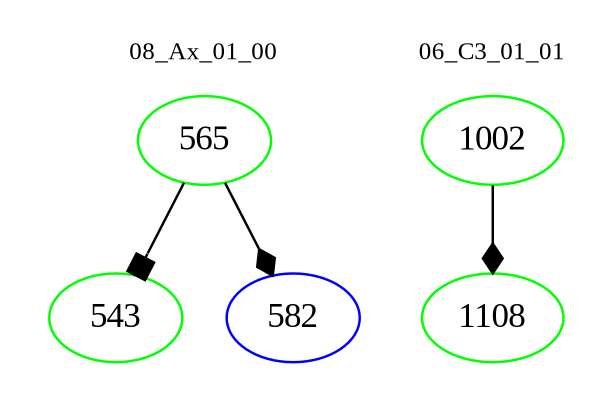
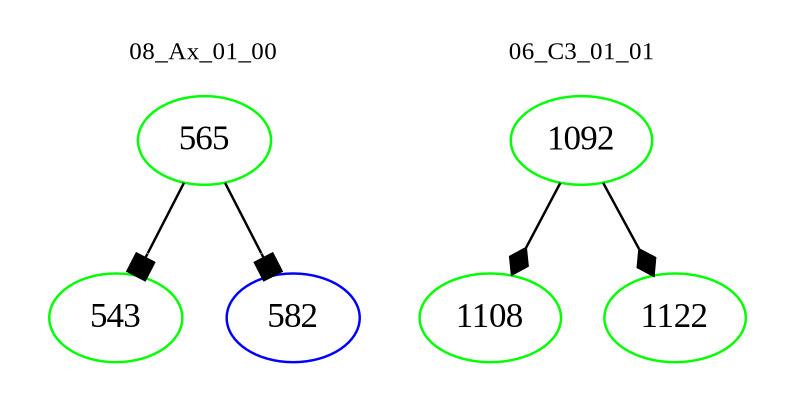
node "1002": label "1002" -> "1092"
edge "565" -> "582": arrowhead diamond -> box
node "1122": added
